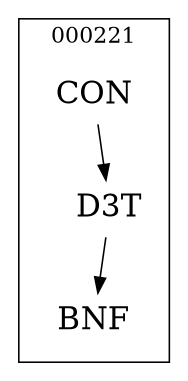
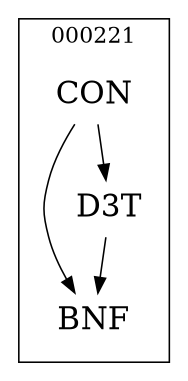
edge "CON" -> "BNF": added
